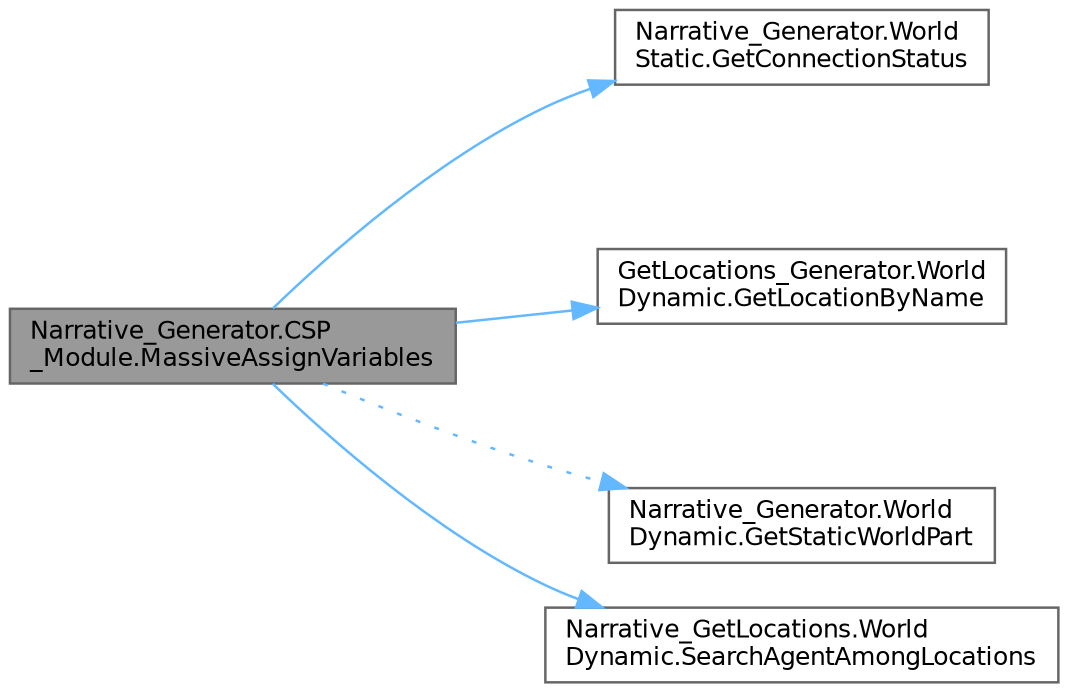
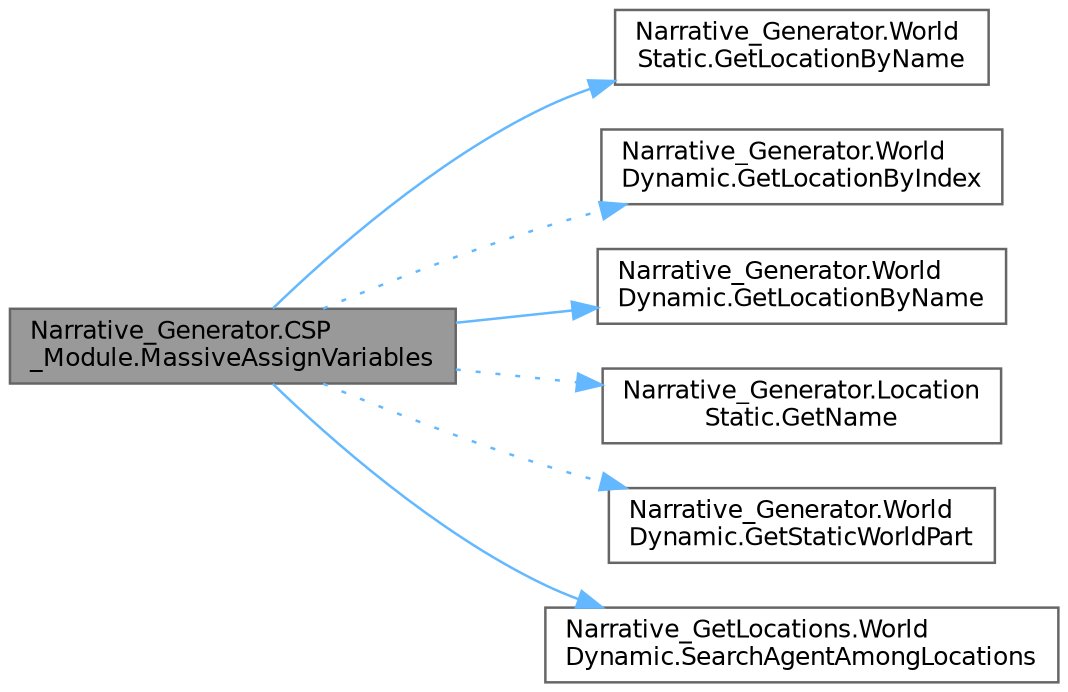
node "Narrative_Generator.World Static.GetConnectionStatus": label "Narrative_Generator.World Static.GetConnectionStatus" -> "Narrative_Generator.World Static.GetLocationByName"
node "Narrative_Generator.World Dynamic.GetLocationByIndex": added
node "GetLocations_Generator.World Dynamic.GetLocationByName": label "GetLocations_Generator.World Dynamic.GetLocationByName" -> "Narrative_Generator.World Dynamic.GetLocationByName"
node "Narrative_Generator.Location Static.GetName": added
